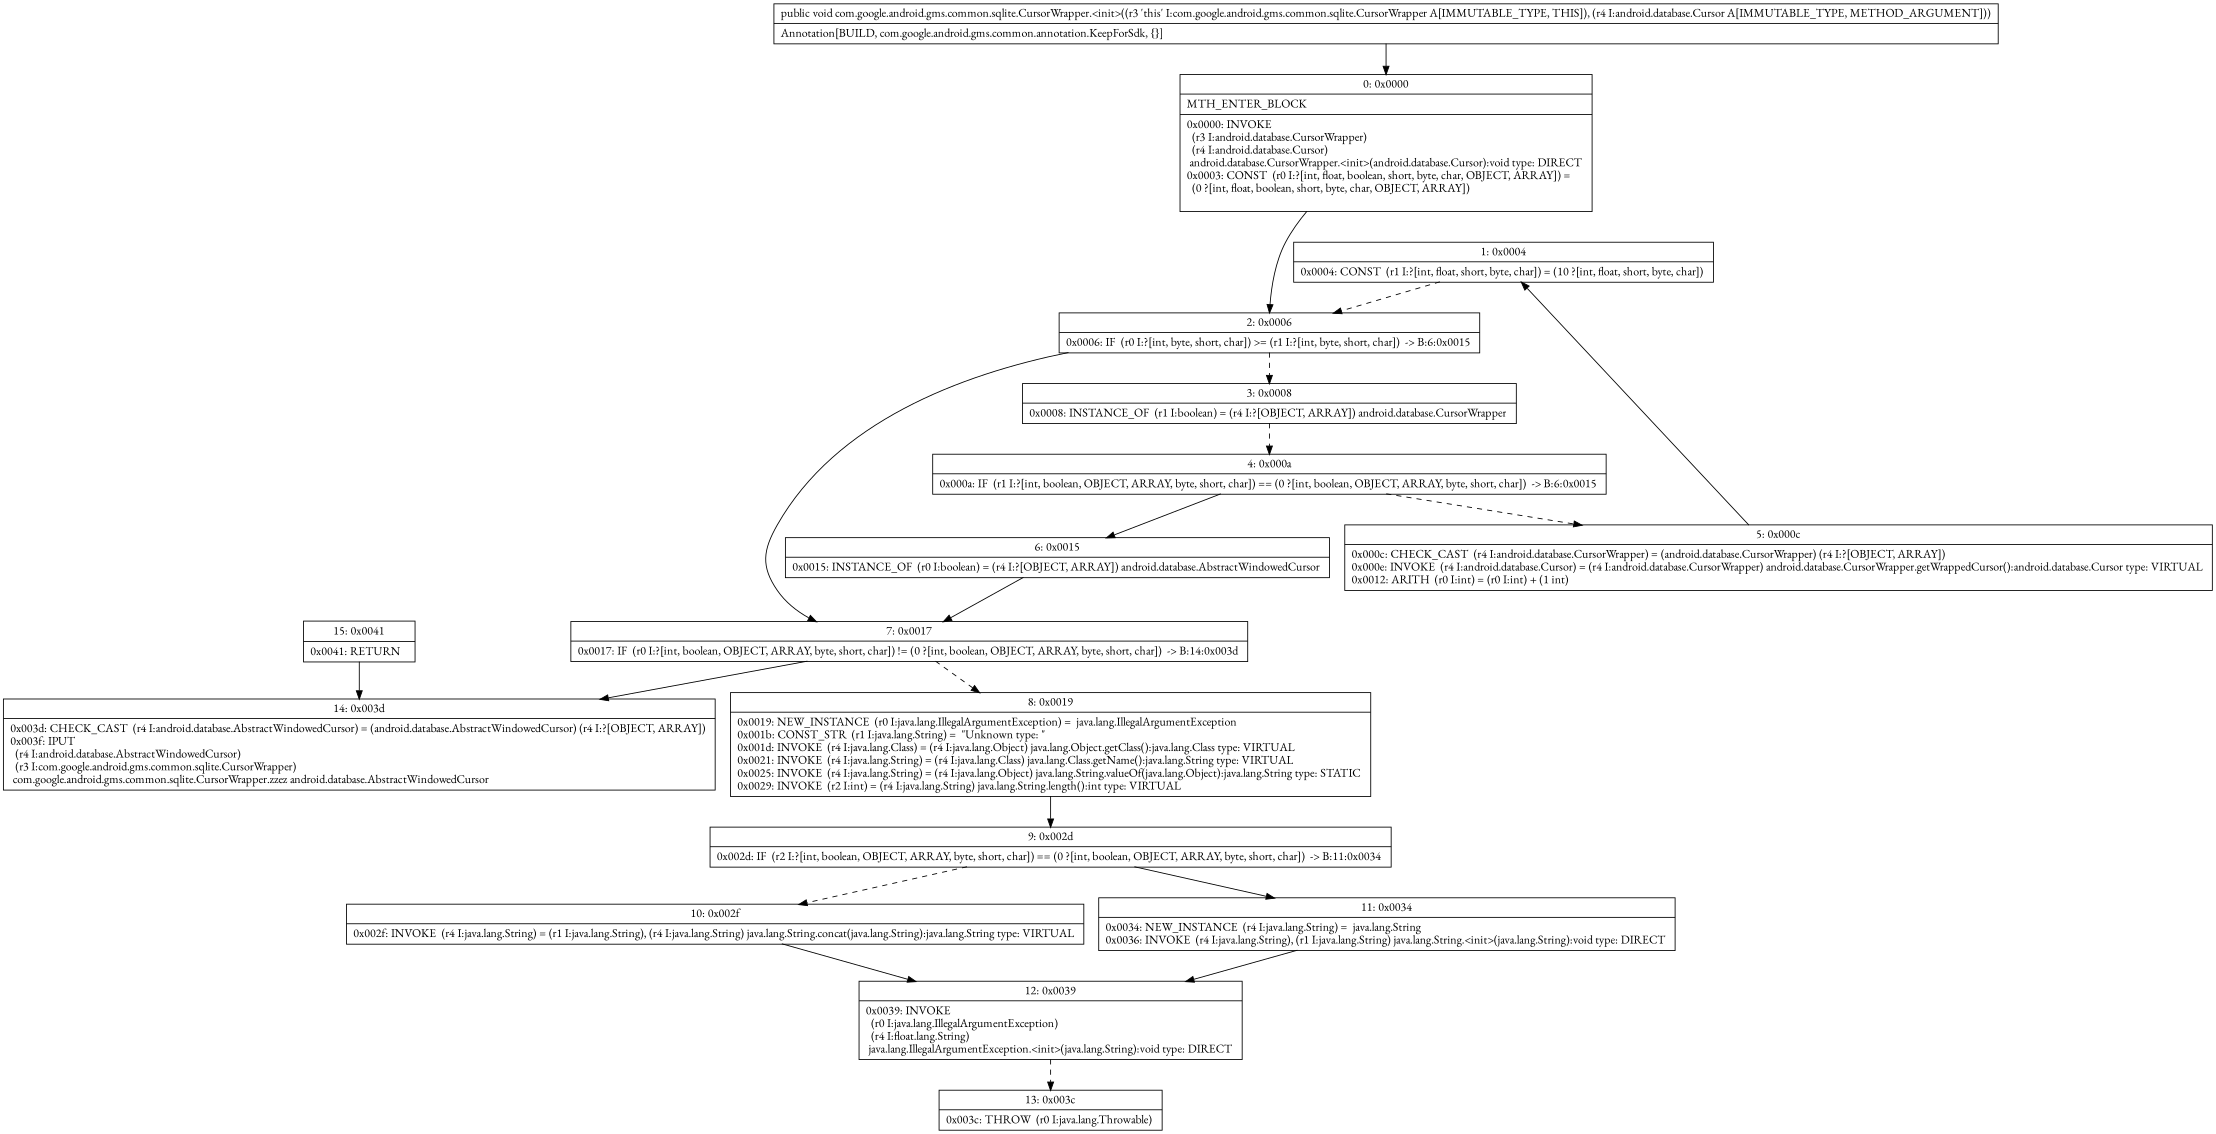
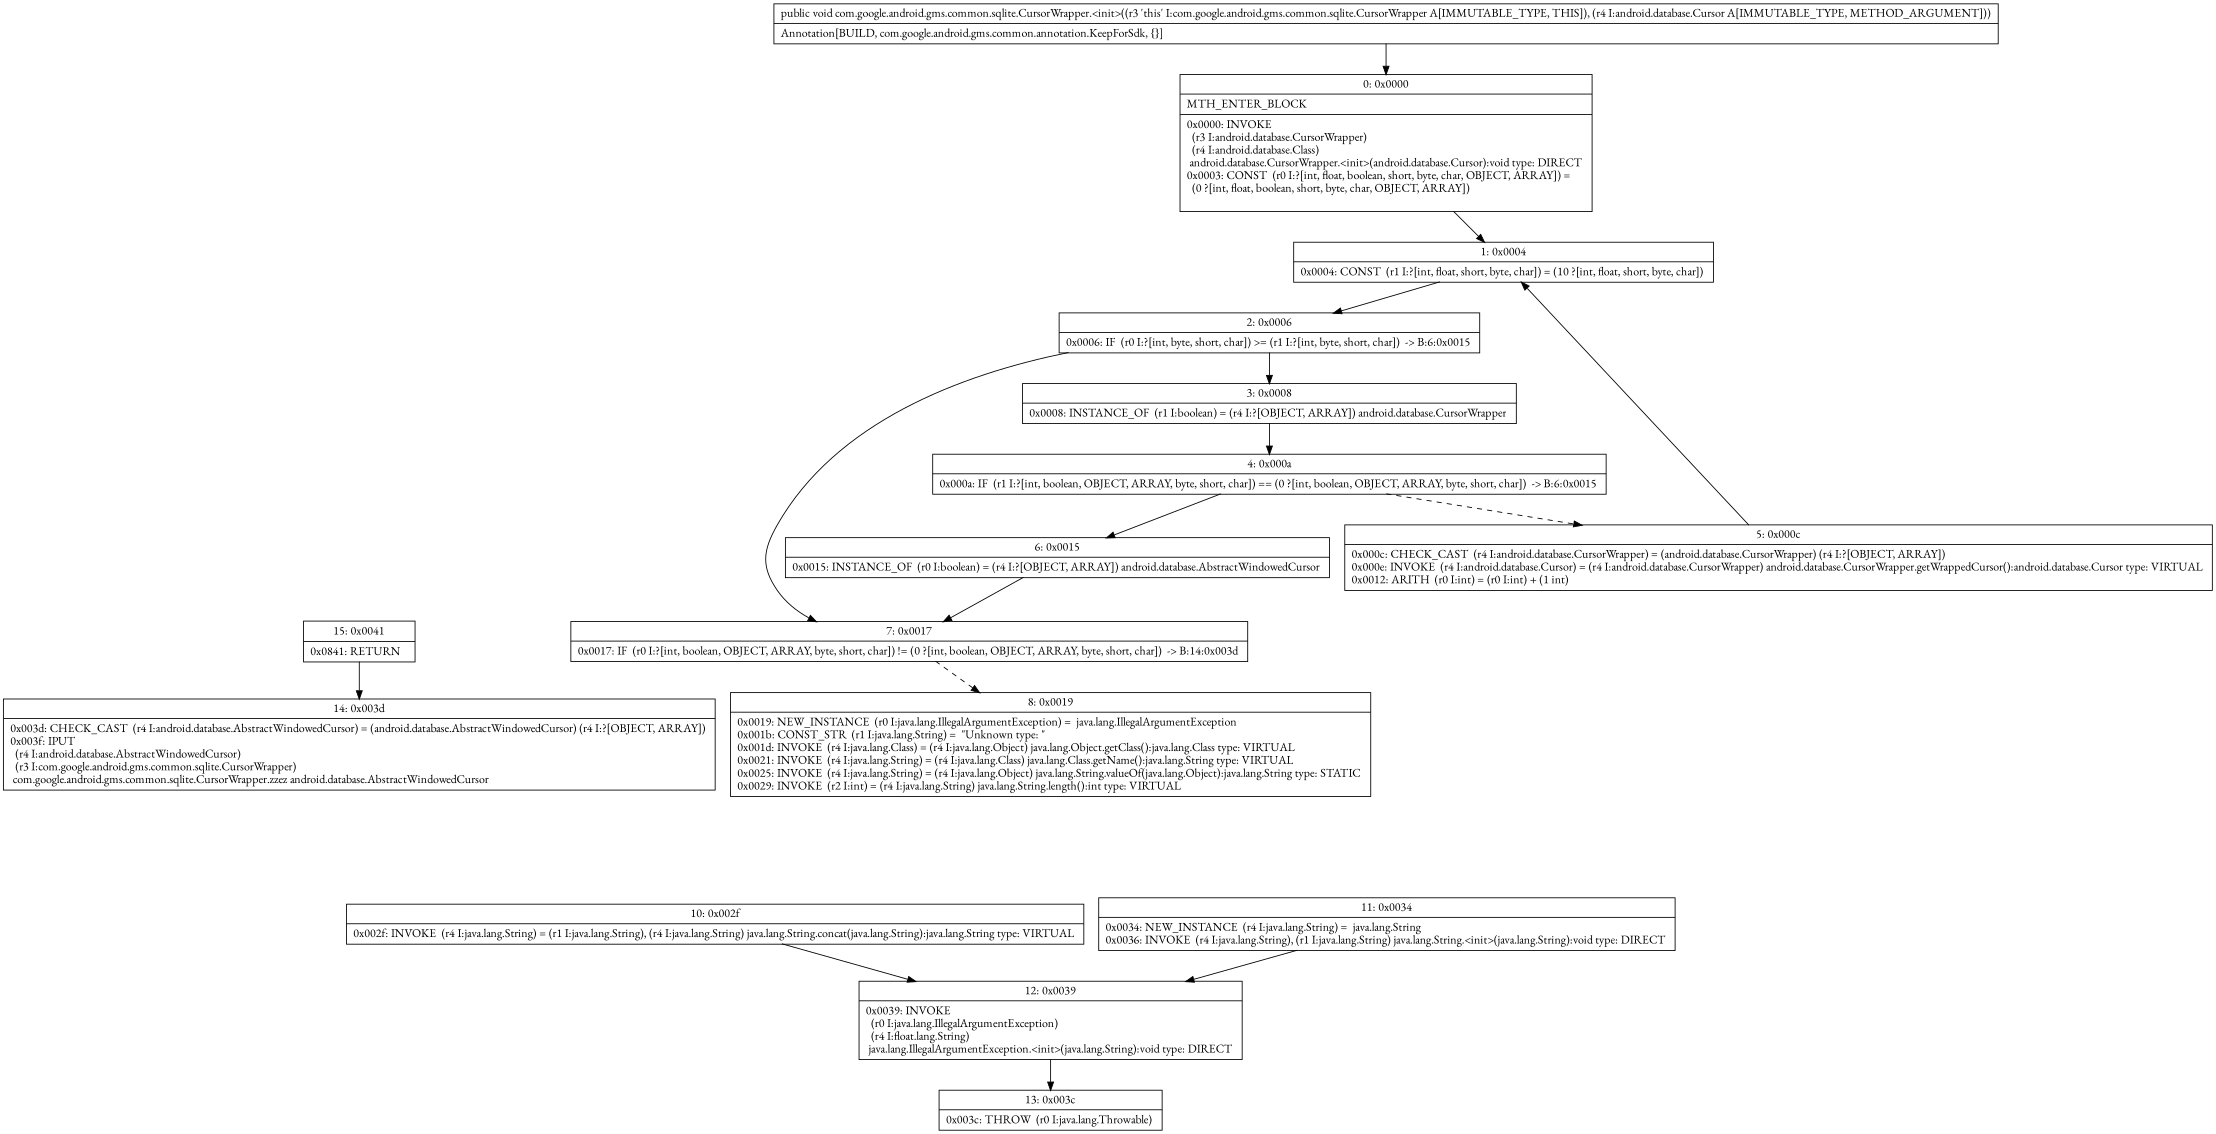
node "0: 0x0000": text "(r4 I:android.database.Cursor)" -> "(r4 I:android.database.Class)"
edge "0: 0x0000" -> "2: 0x0006": now "0: 0x0000" -> "1: 0x0004"
edge "1: 0x0004" -> "2: 0x0006": style dashed -> solid
edge "2: 0x0006" -> "3: 0x0008": style dashed -> solid
edge "3: 0x0008" -> "4: 0x000a": style dashed -> solid
node "15: 0x0041": text "0x0041: RETURN" -> "0x0841: RETURN"
edge "7: 0x0017" -> "14: 0x003d": removed
node "9: 0x002d": removed
edge "12: 0x0039" -> "13: 0x003c": style dashed -> solid
